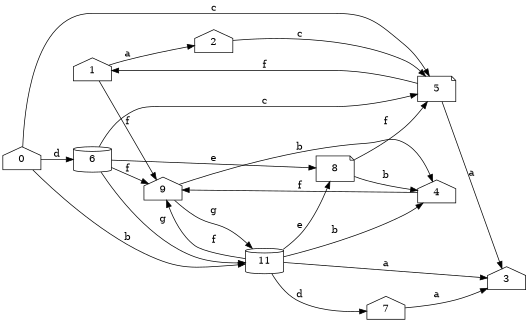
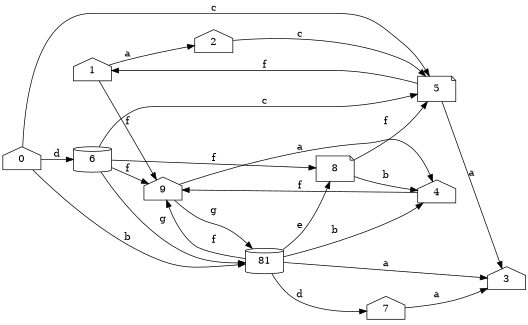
edge "9" -> "4": label "b" -> "a"
edge "6" -> "8": label "e" -> "f"
node "11": label "11" -> "81"
